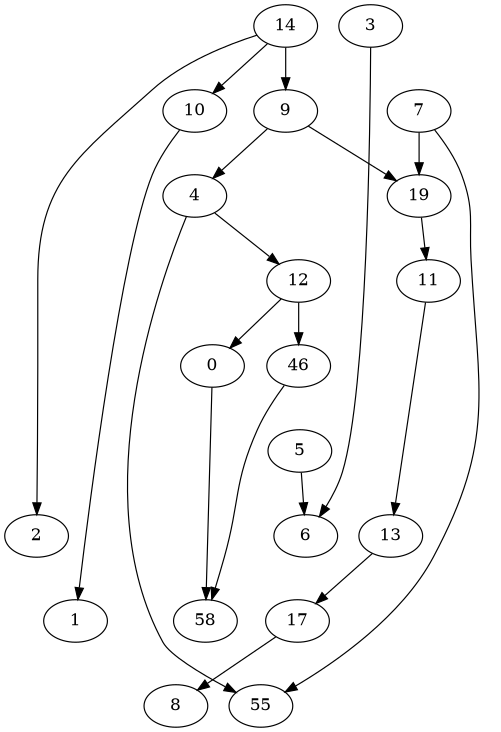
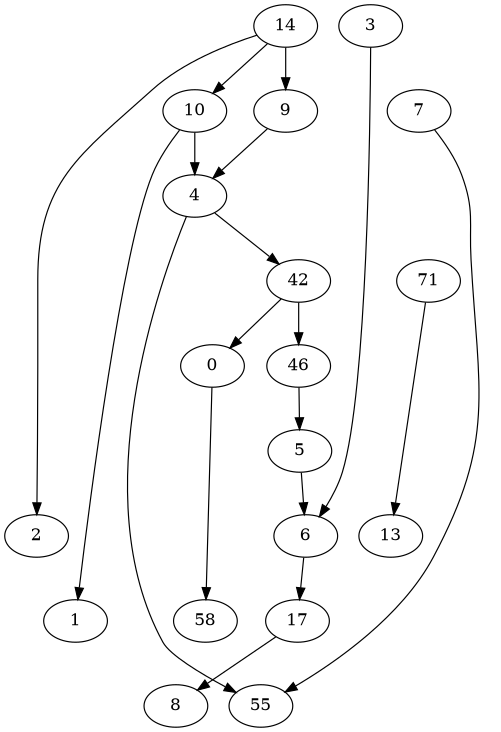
edge "10" -> "4": added
node "19": removed
node "12": label "12" -> "42"
node "11": label "11" -> "71"
edge "46" -> "58": now "46" -> "5"
edge "13" -> "17": now "6" -> "17"
